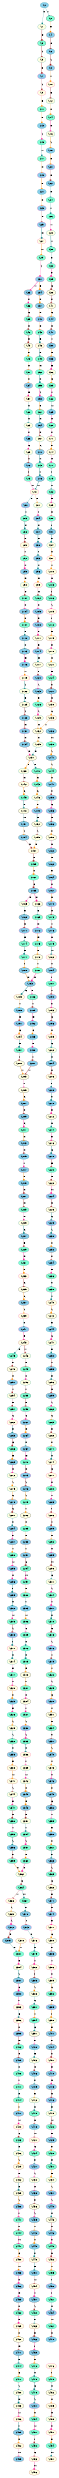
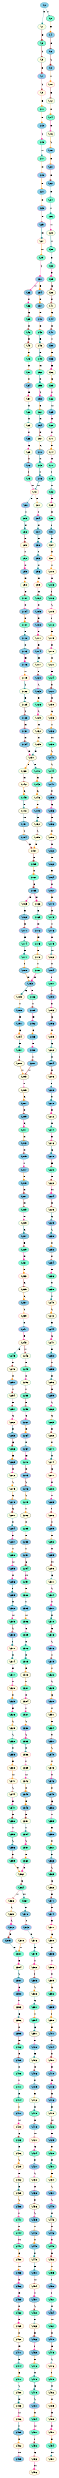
node "S62": color black -> deeppink
edge "S133" -> "S132": now "S133" -> "S136"
node "S191": color deeppink -> teal
node "S473": added
